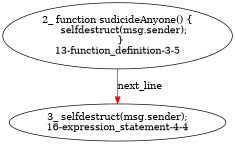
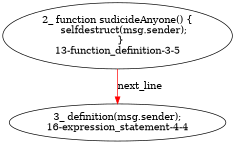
node "3_ selfdestruct(msg.sender); 16-expression_statement-4-4": label "3_ selfdestruct(msg.sender); 16-expression_statement-4-4" -> "3_ definition(msg.sender); 16-expression_statement-4-4"
